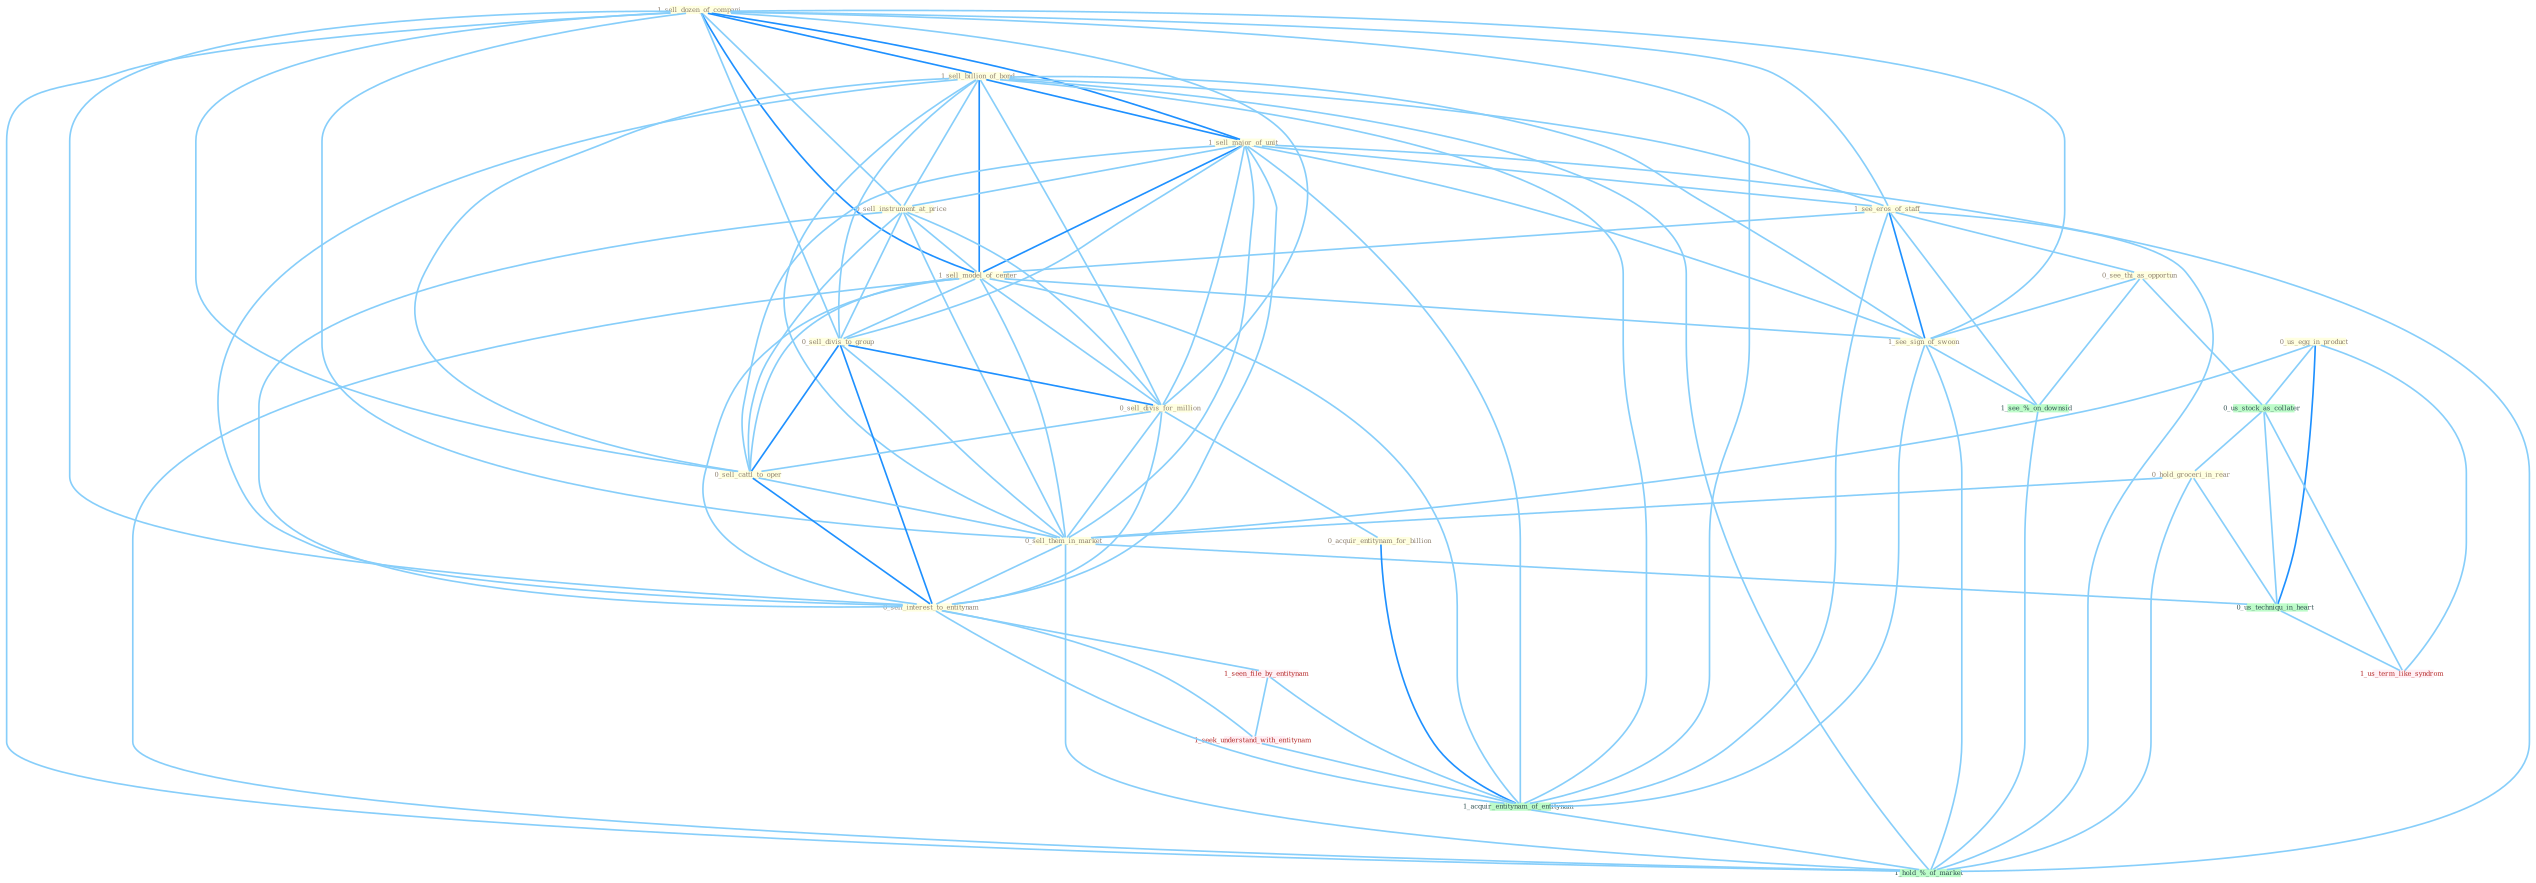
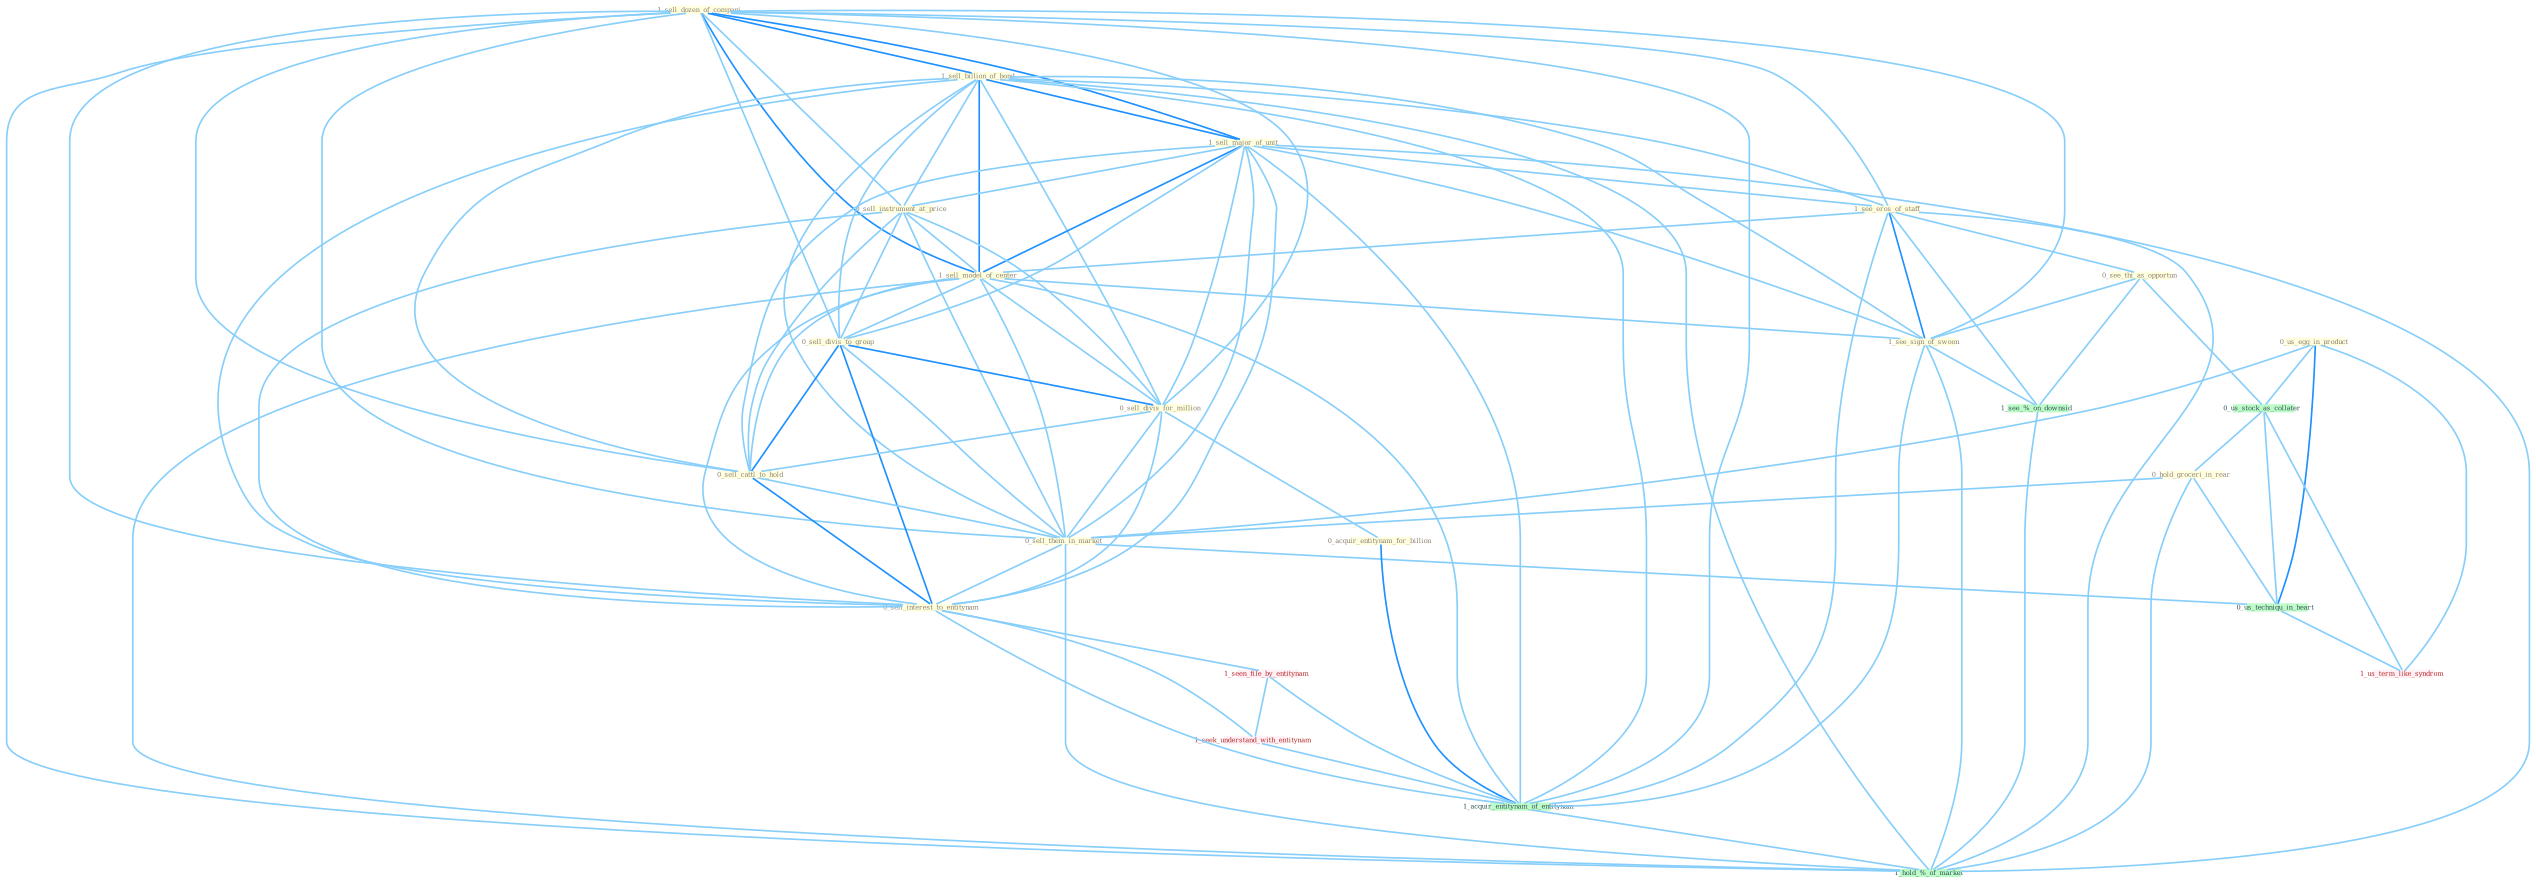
node "0_sell_cattl_to_oper": label "0_sell_cattl_to_oper" -> "0_sell_cattl_to_hold"
